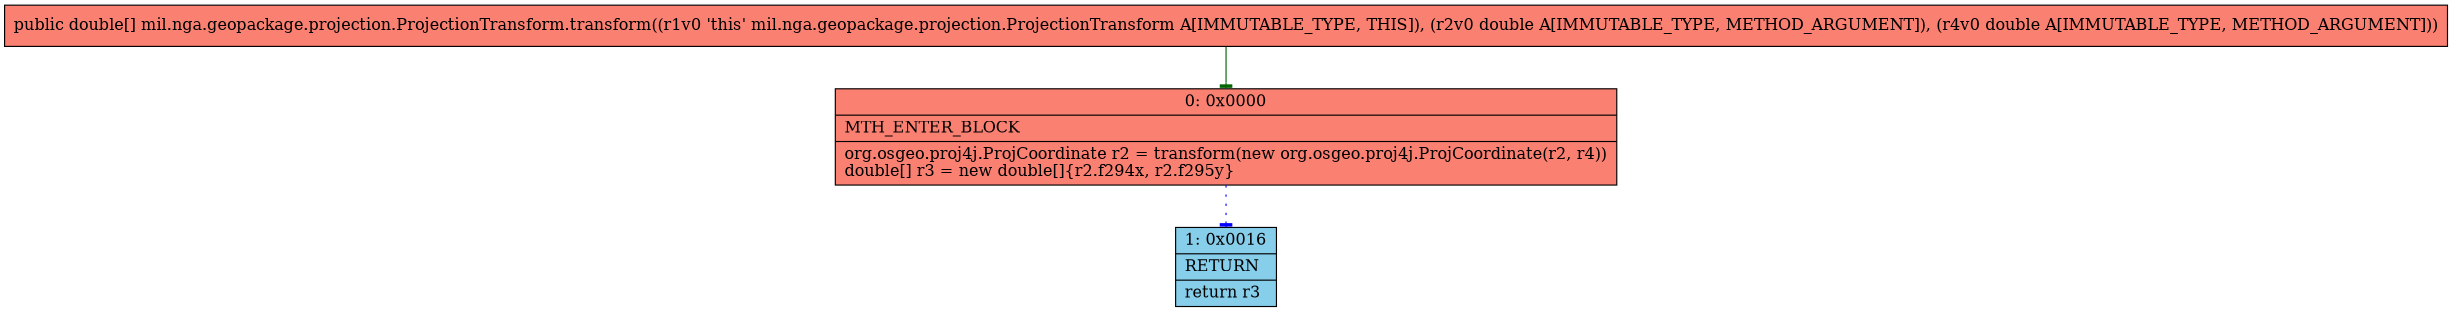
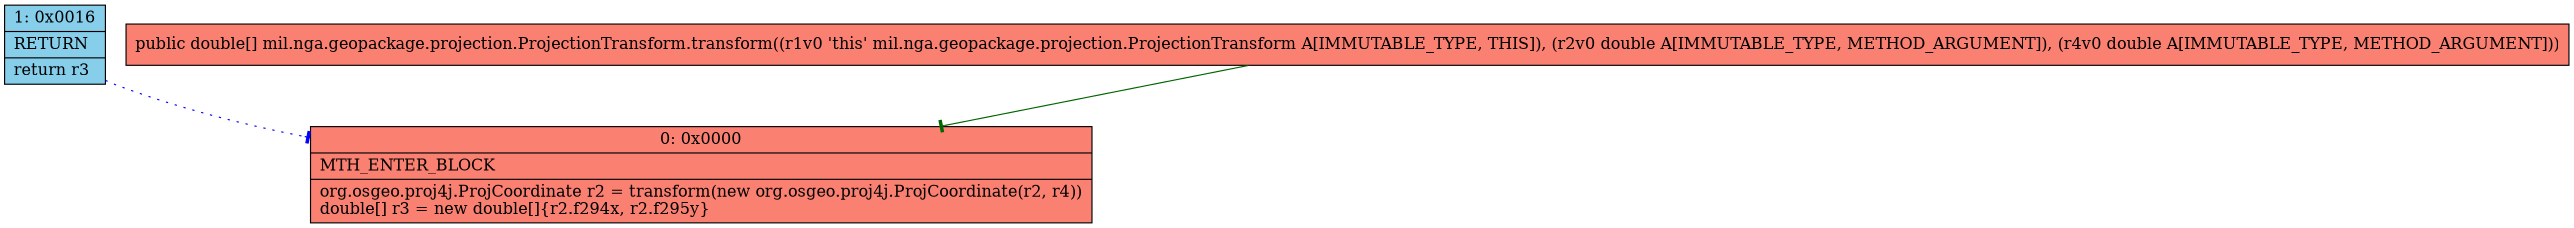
edge "0: 0x0000" -> "1: 0x0016": reversed
